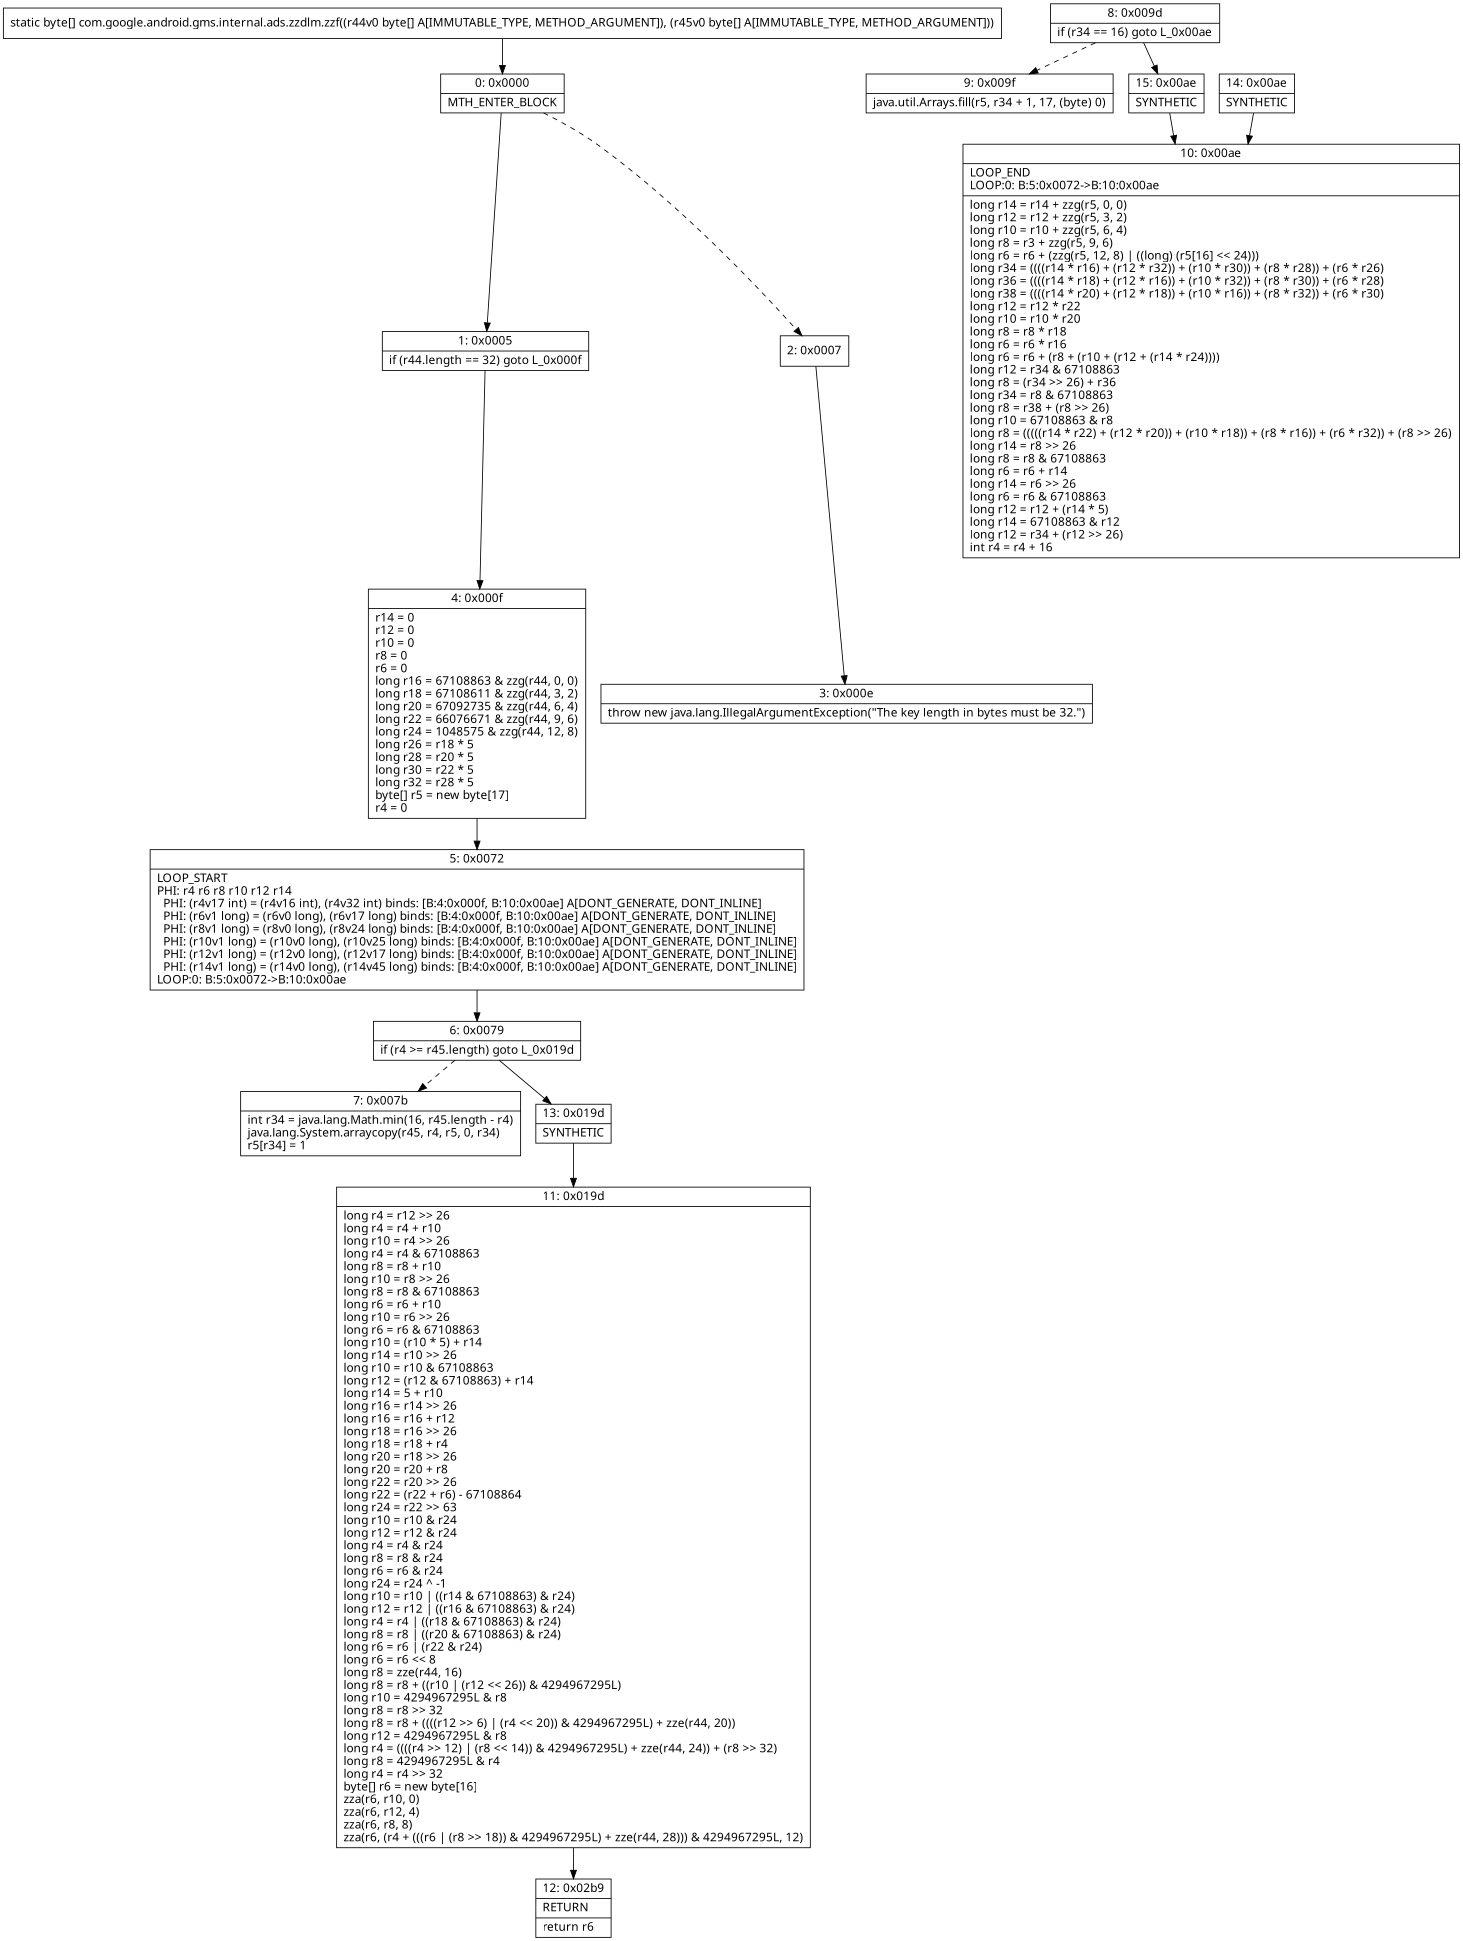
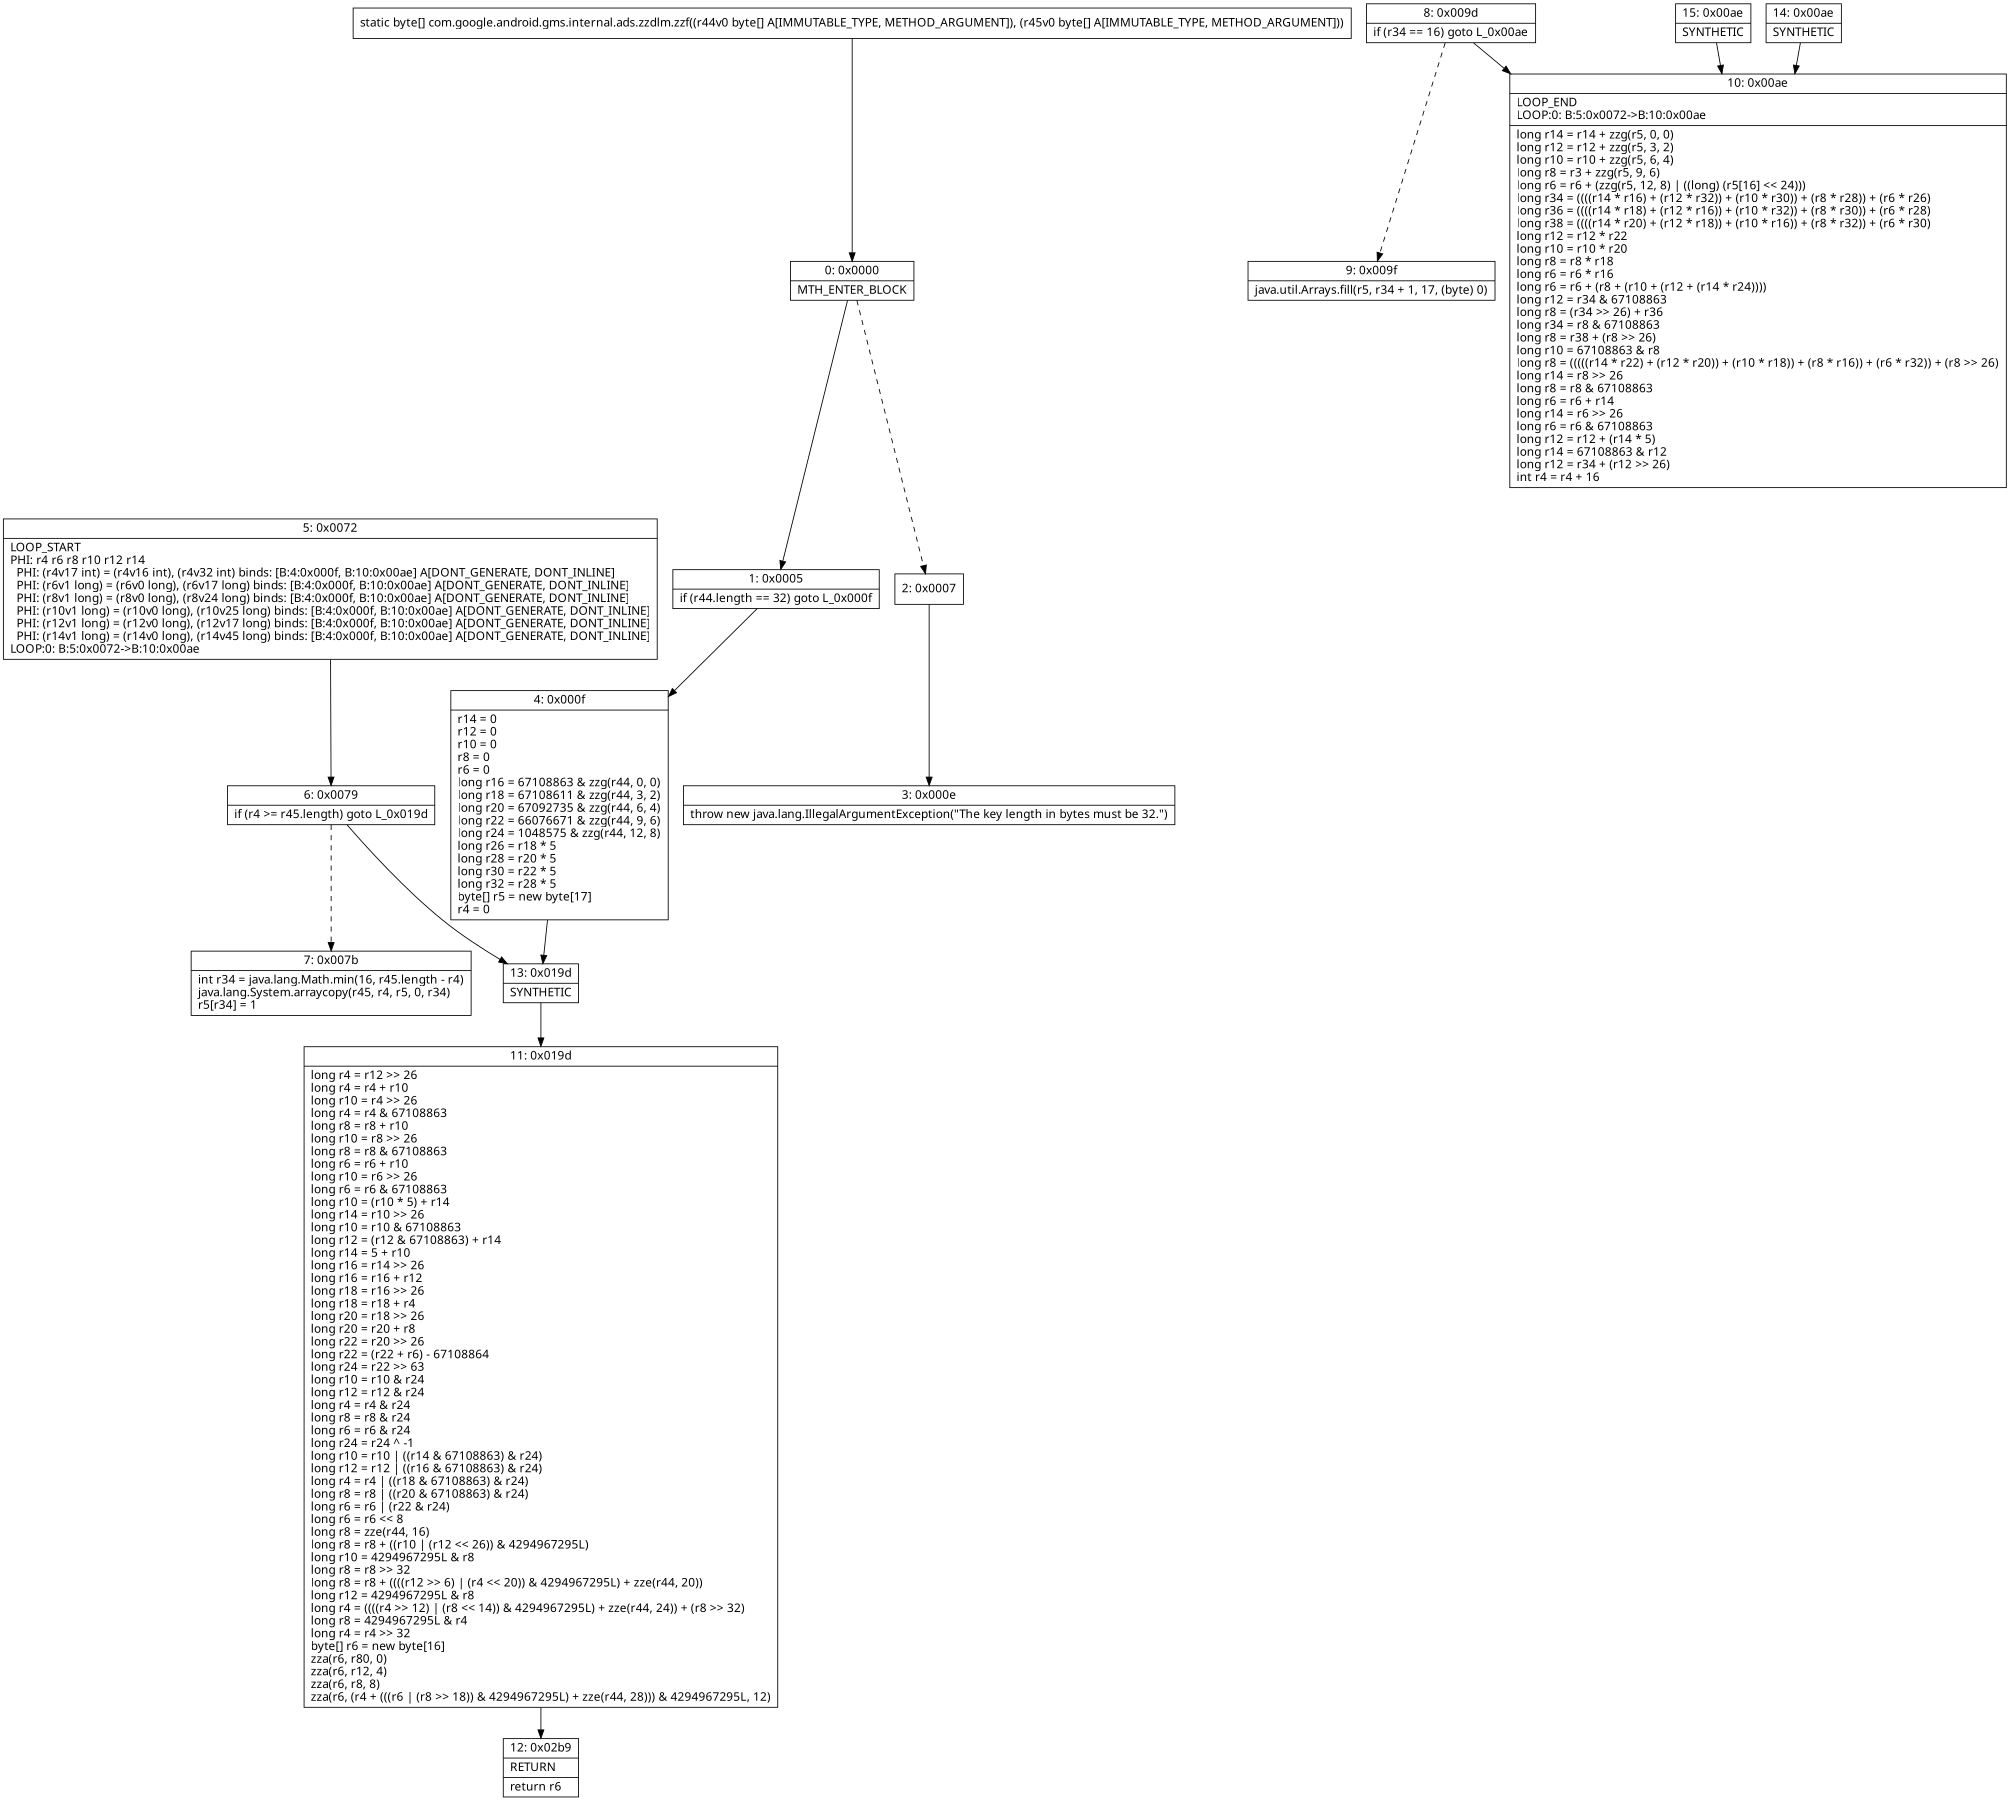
edge "8: 0x009d" -> "15: 0x00ae": now "8: 0x009d" -> "10: 0x00ae"
edge "4: 0x000f" -> "5: 0x0072": now "4: 0x000f" -> "13: 0x019d"
node "11: 0x019d": text "zza(r6, r10, 0)" -> "zza(r6, r80, 0)"
